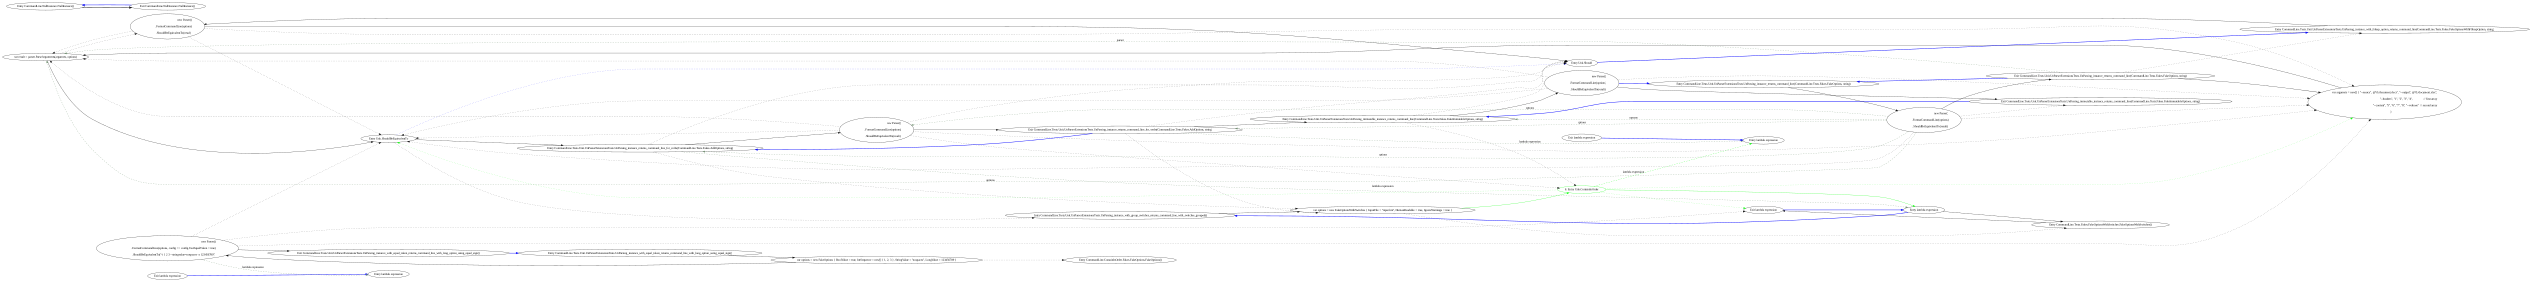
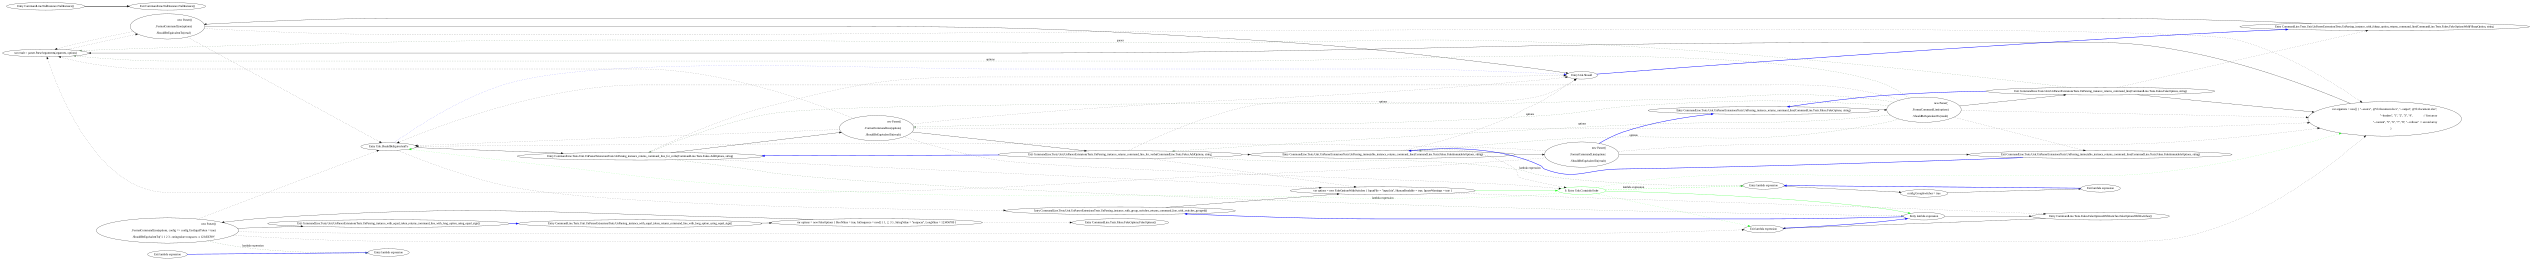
edge "Exit CommandLine.NullInstance.NullInstance()" -> "Entry CommandLine.NullInstance.NullInstance()": removed
edge "var result = parser.ParseArguments(argumets, options)" -> "Entry Unk.ShouldBeEquivalentTo": removed
node "config.GroupSwitches = true": added
node "Entry CommandLine.ContainInOrder.Fakes.FakeOptions.FakeOptions()": label "Entry CommandLine.ContainInOrder.Fakes.FakeOptions.FakeOptions()" -> "Entry CommandLine.Tests.Fakes.FakeOptions.FakeOptions()"
